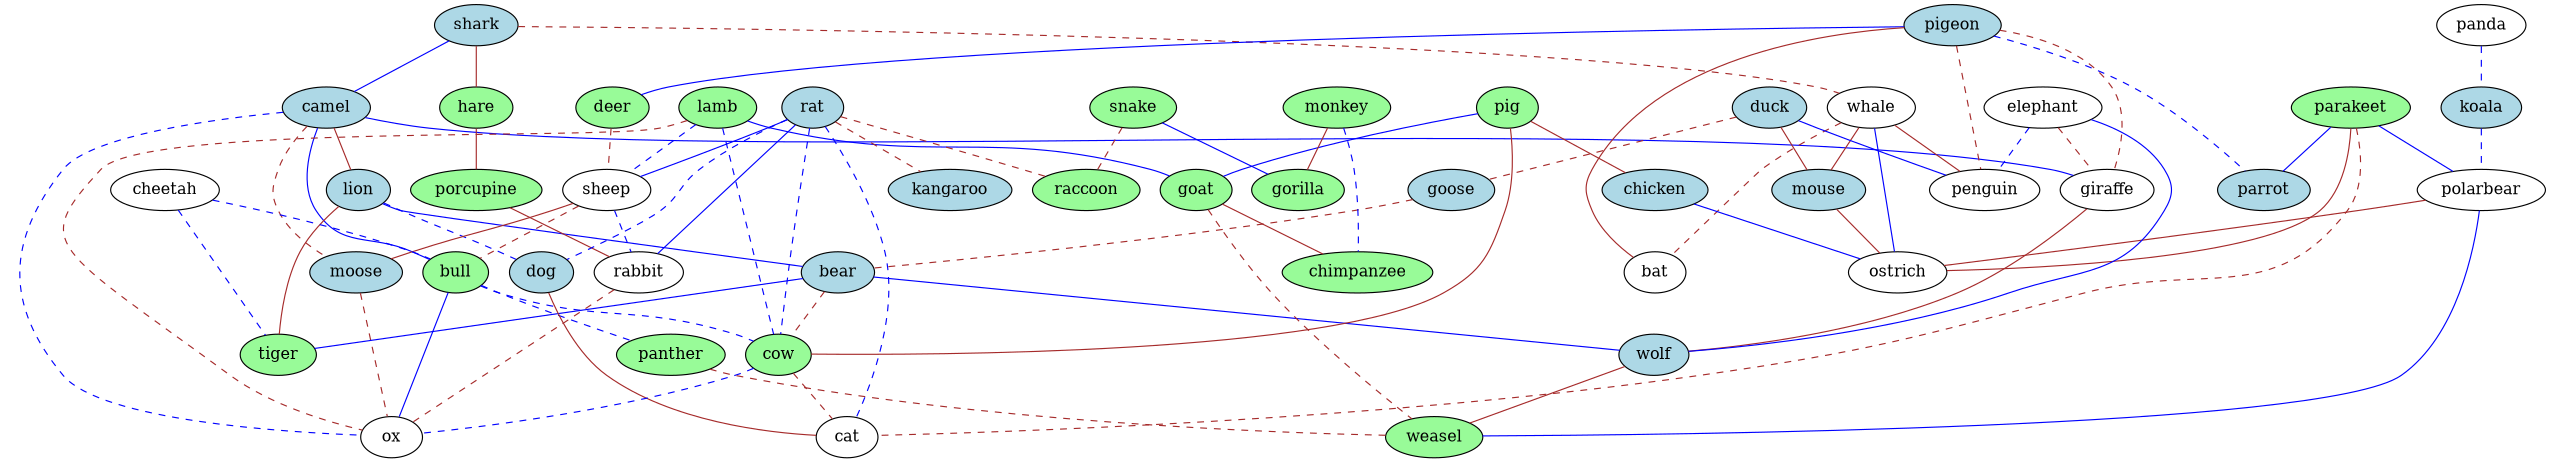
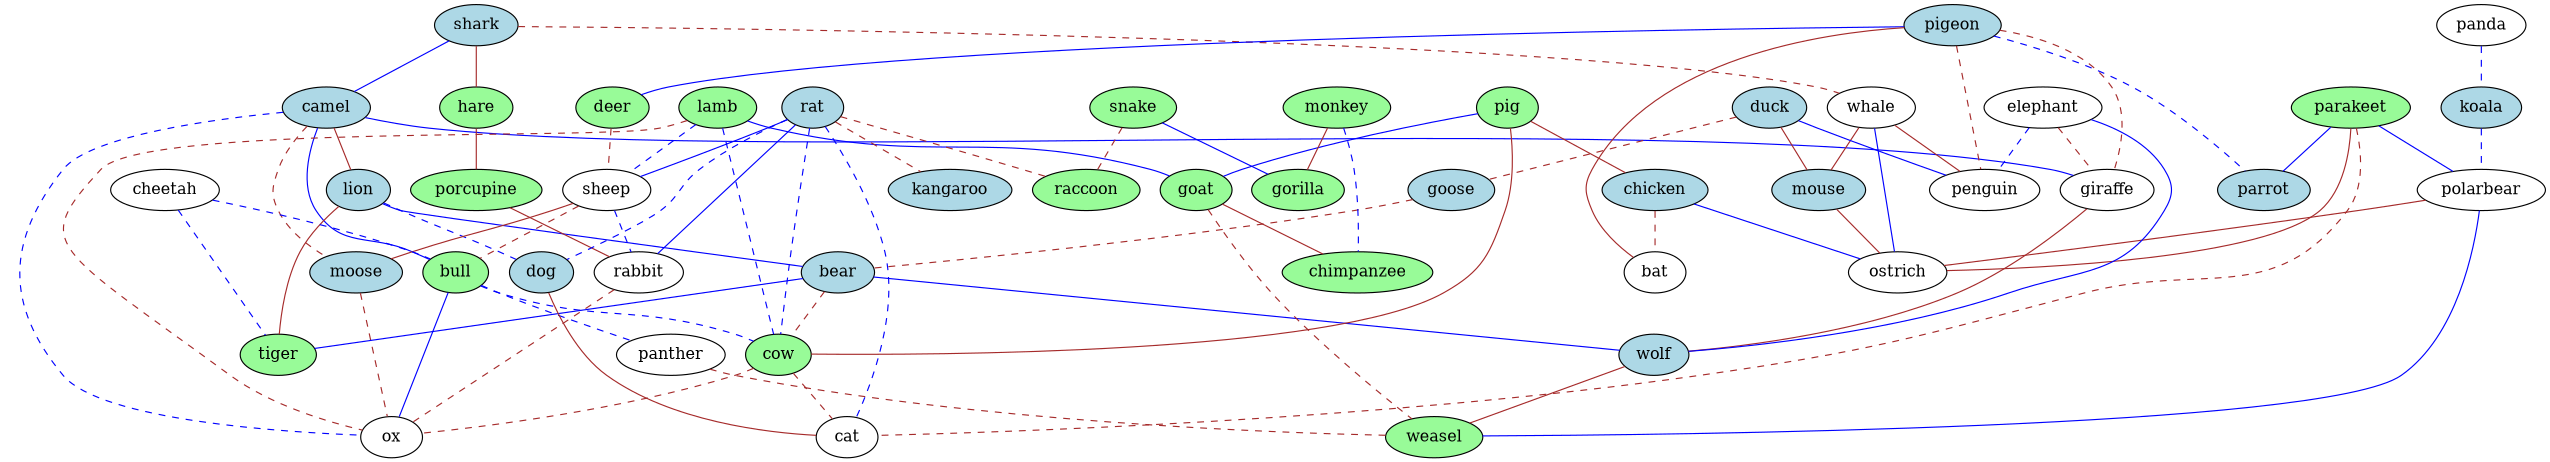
edge "whale" -- "bat": now "chicken" -- "bat"
node "panther": fillcolor palegreen -> white
edge "cow" -- "ox": color blue -> brown
